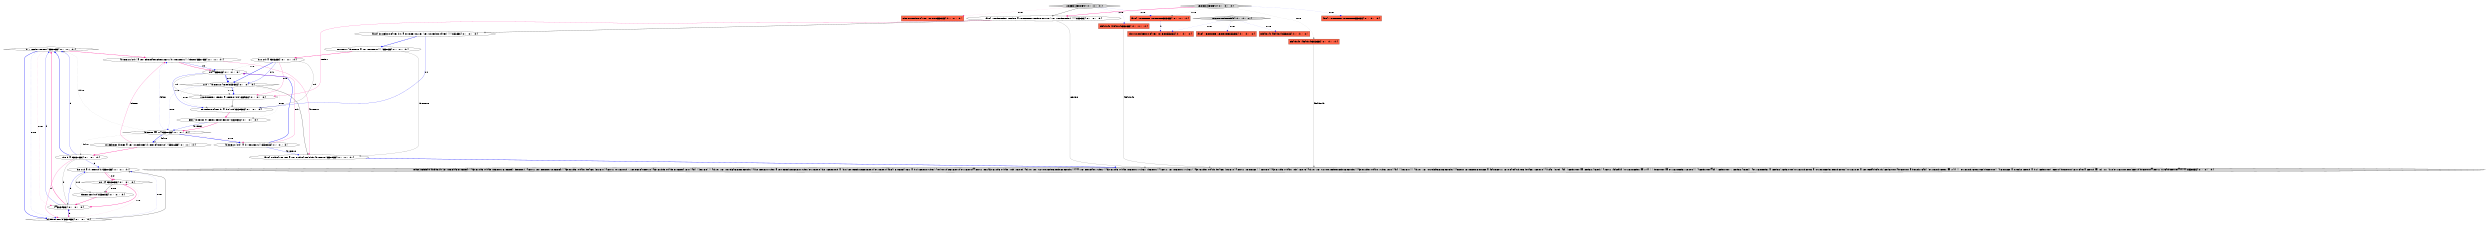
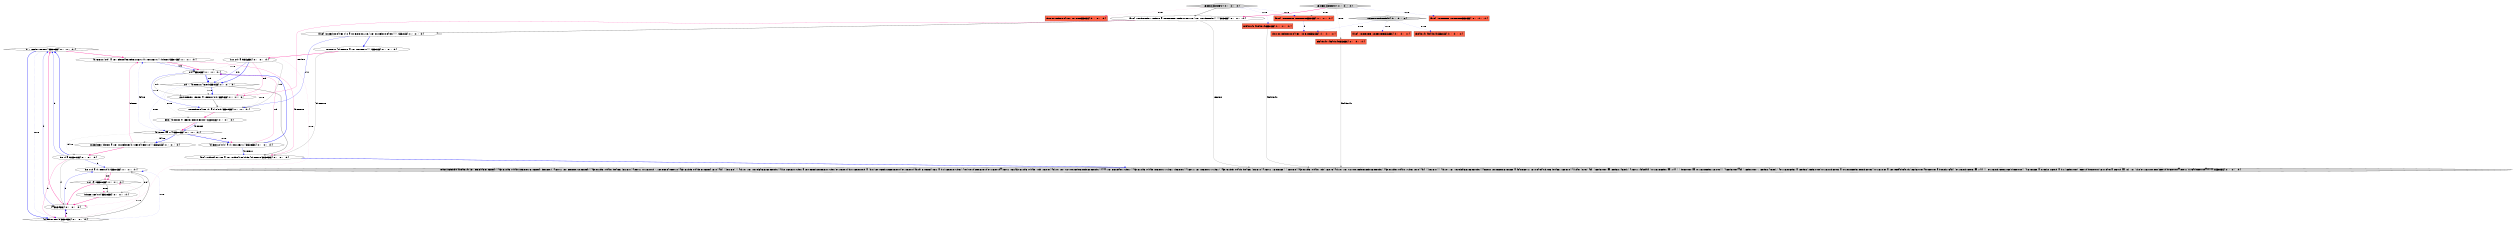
edge "liveDocs == null@@@12@@@['1', '1', '0']" -> "i < reader.maxDoc()@@@18@@@['1', '1', '0']": removed, label "false"
